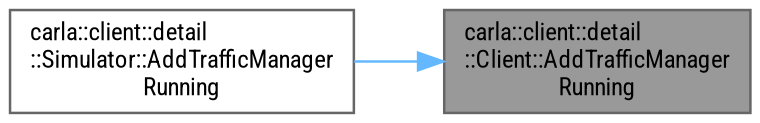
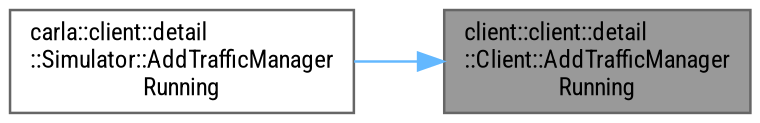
node "carla::client::detail ::Client::AddTrafficManager Running": label "carla::client::detail ::Client::AddTrafficManager Running" -> "client::client::detail ::Client::AddTrafficManager Running"
